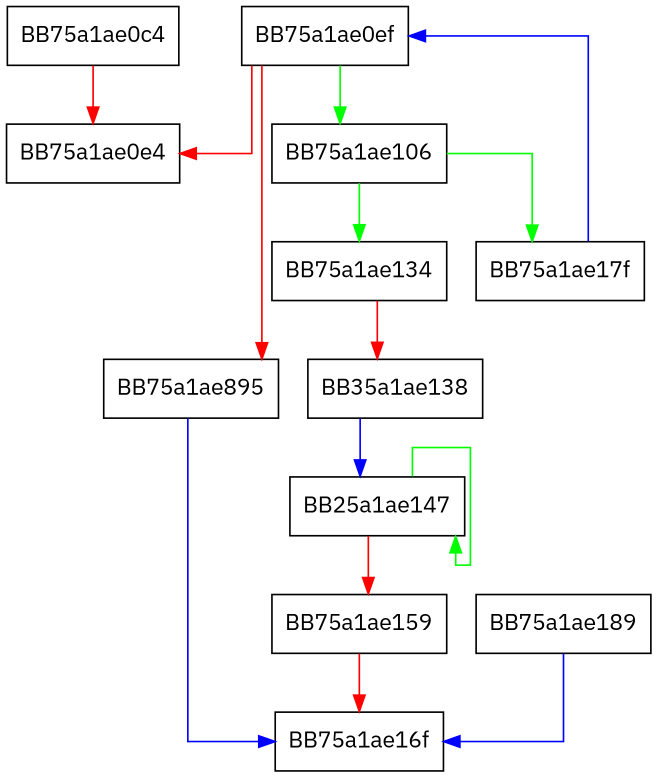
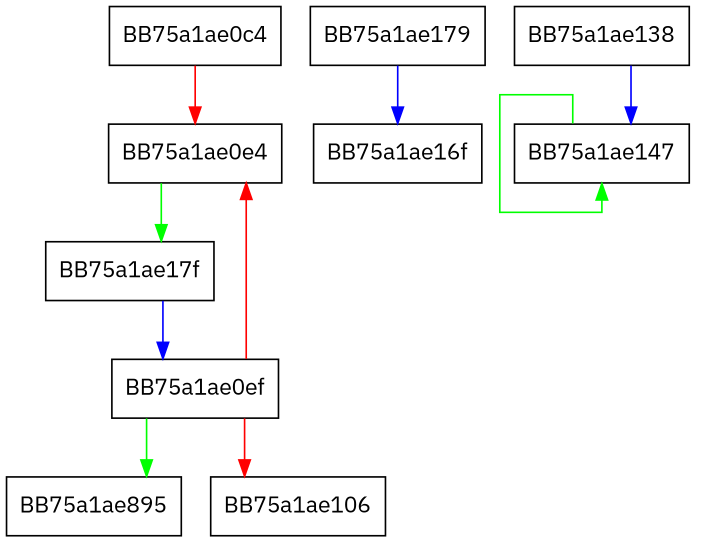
edge "BB75a1ae0ef" -> "BB75a1ae106": color green -> red
edge "BB75a1ae106" -> "BB75a1ae17f": now "BB75a1ae0e4" -> "BB75a1ae17f"
edge "BB75a1ae0ef" -> "BB75a1ae895": color red -> green
node "BB75a1ae134": removed
node "BB35a1ae138": label "BB35a1ae138" -> "BB75a1ae138"
node "BB25a1ae147": label "BB25a1ae147" -> "BB75a1ae147"
edge "BB75a1ae895" -> "BB75a1ae16f": removed
node "BB75a1ae159": removed
node "BB75a1ae189": label "BB75a1ae189" -> "BB75a1ae179"
